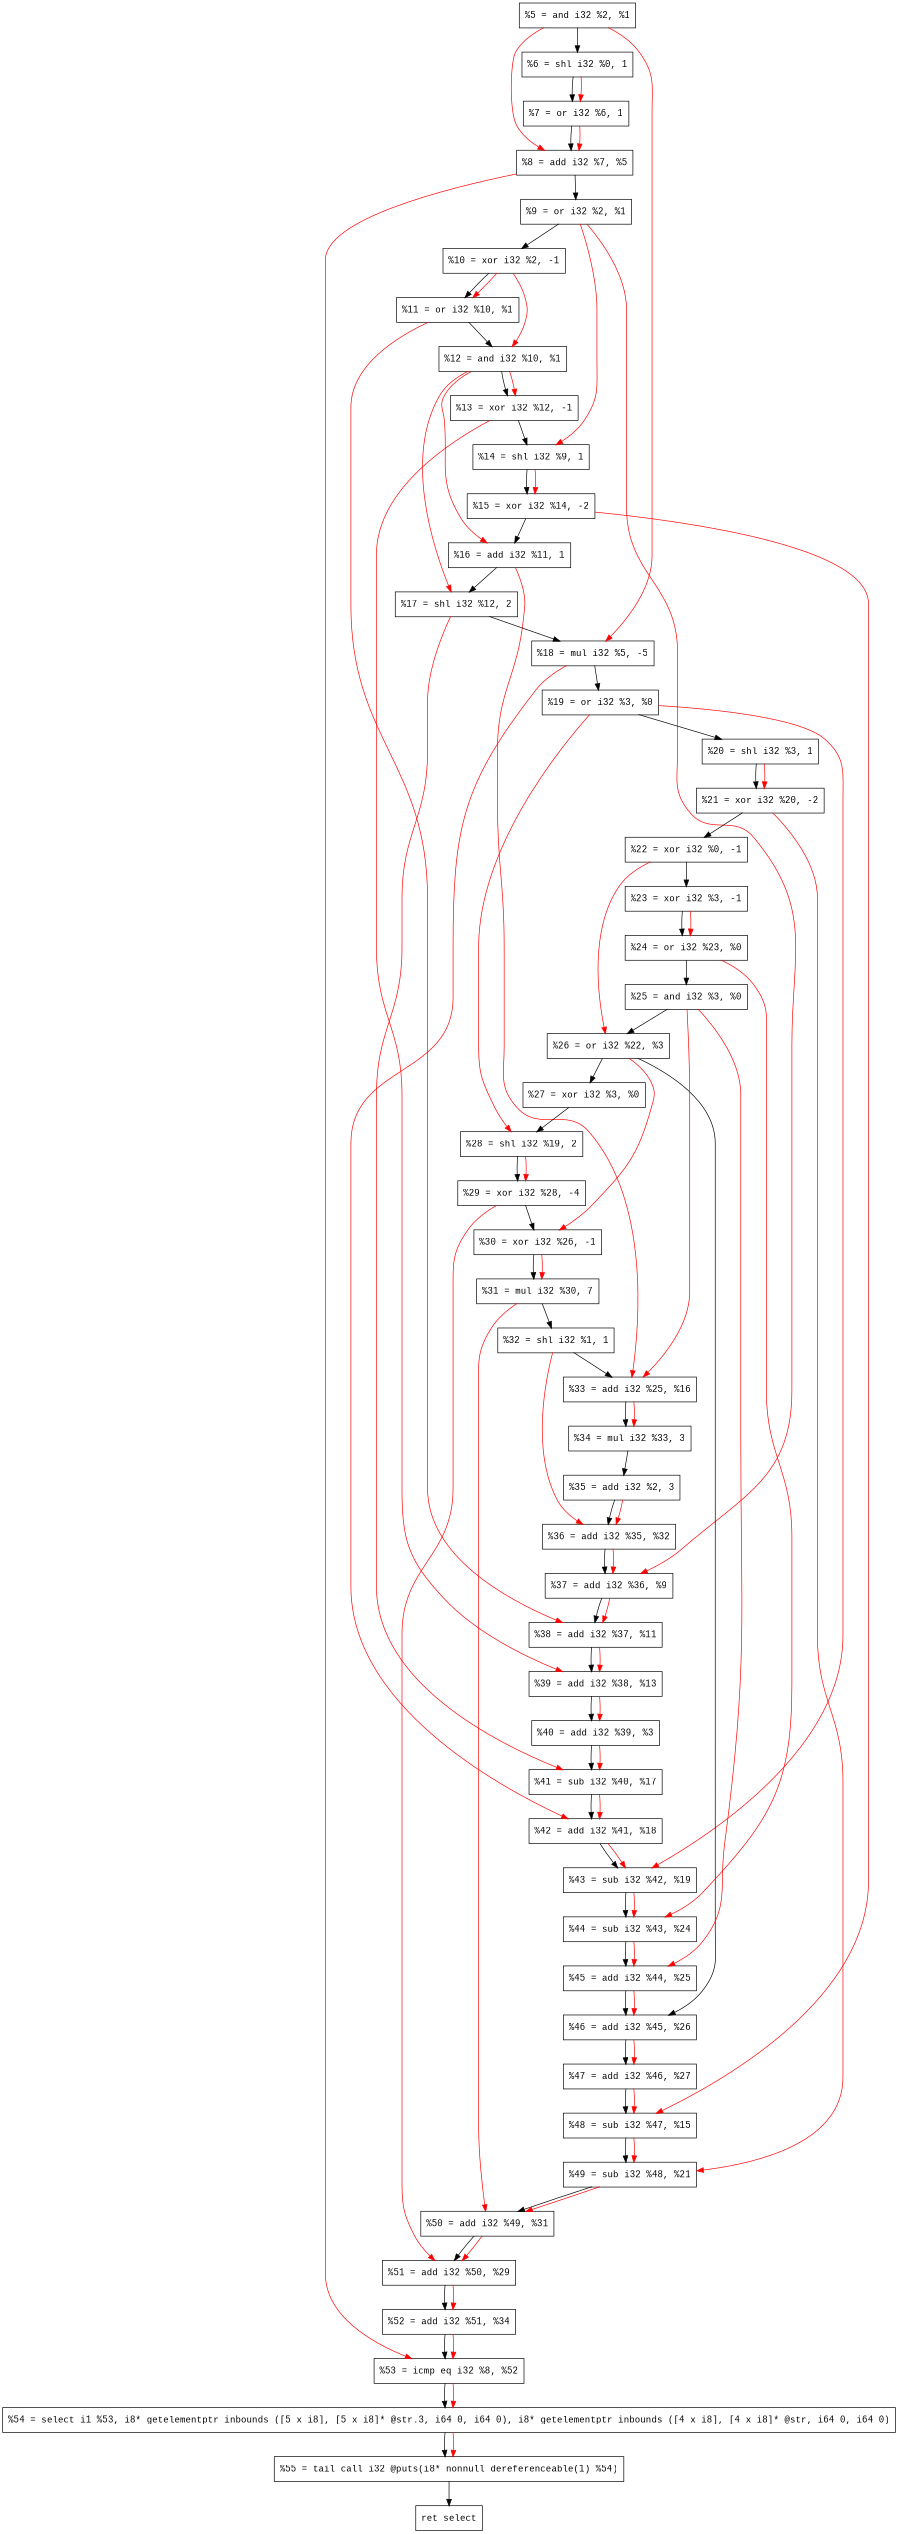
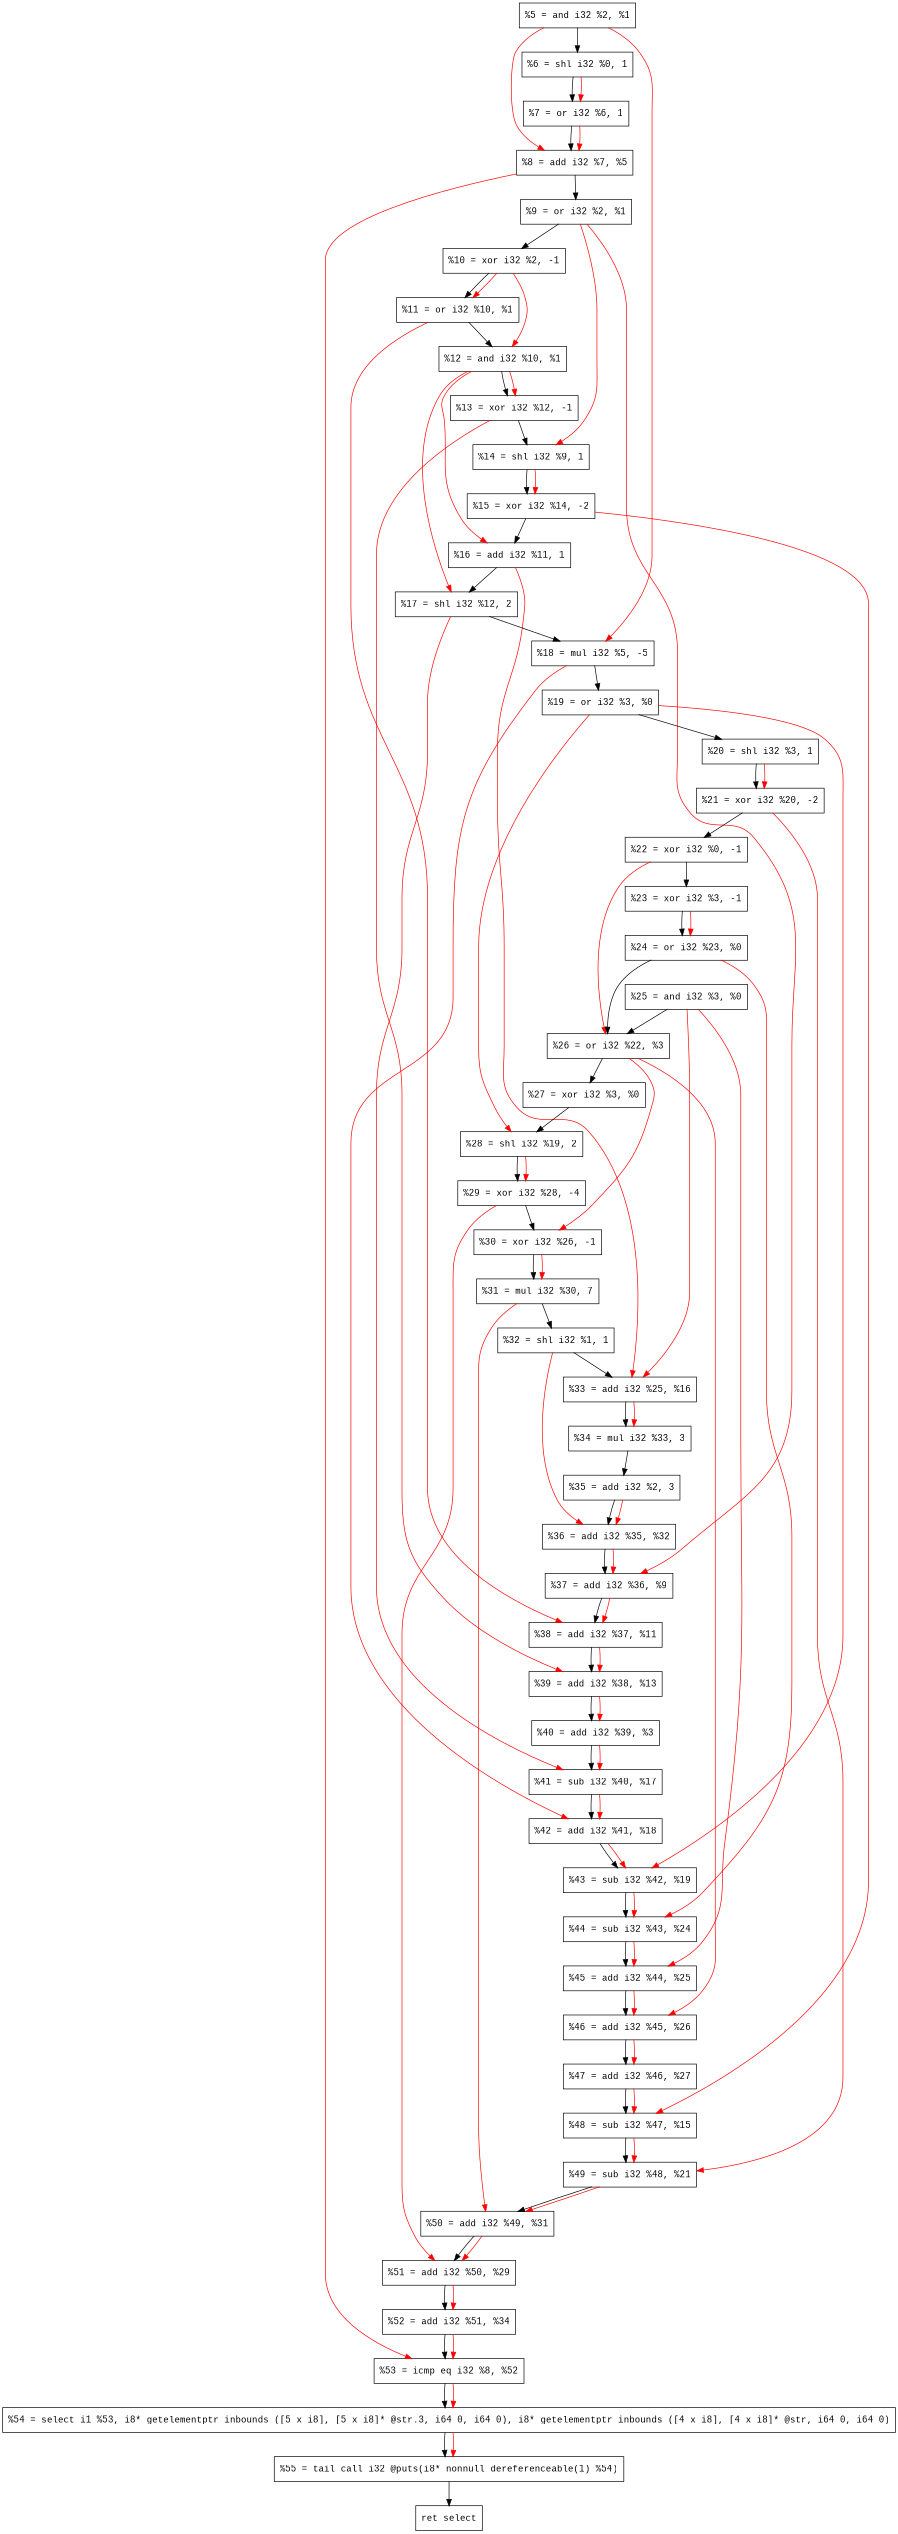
edge "%24 = or i32 %23, %0" -> "%25 = and i32 %3, %0": now "%24 = or i32 %23, %0" -> "%26 = or i32 %22, %3"
edge "%26 = or i32 %22, %3" -> "%46 = add i32 %45, %26": color black -> red
